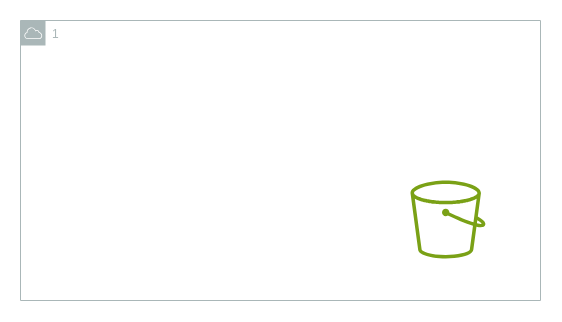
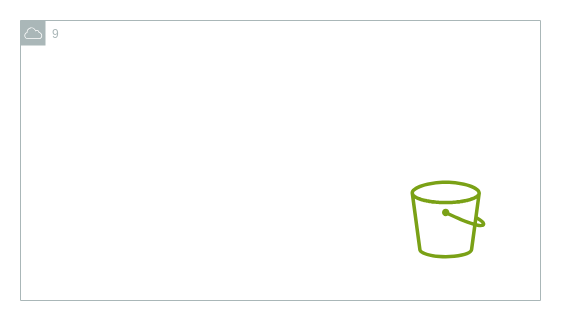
node "1": label "1" -> "9"
